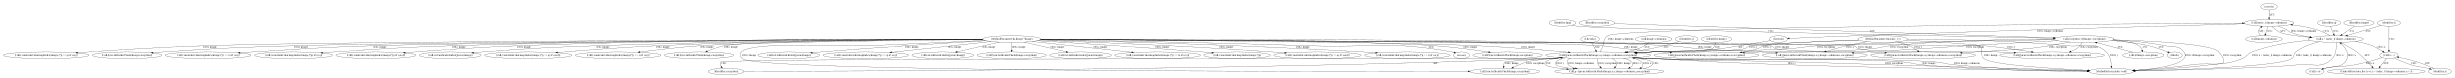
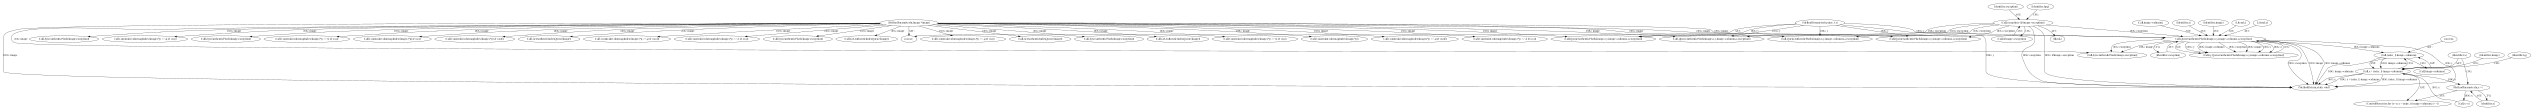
edge "(Call,(ssize_t) image->columns)" -> "(Literal,1)": now "(Call,(ssize_t) image->columns)" -> "(MethodReturn,static void)"
edge "(MethodParameterIn,ssize_t y)" -> "1000105": added, label "AST:"
node "(Call,x++)": label "(Call,x++)" -> "(MethodParameterIn,x++)"
